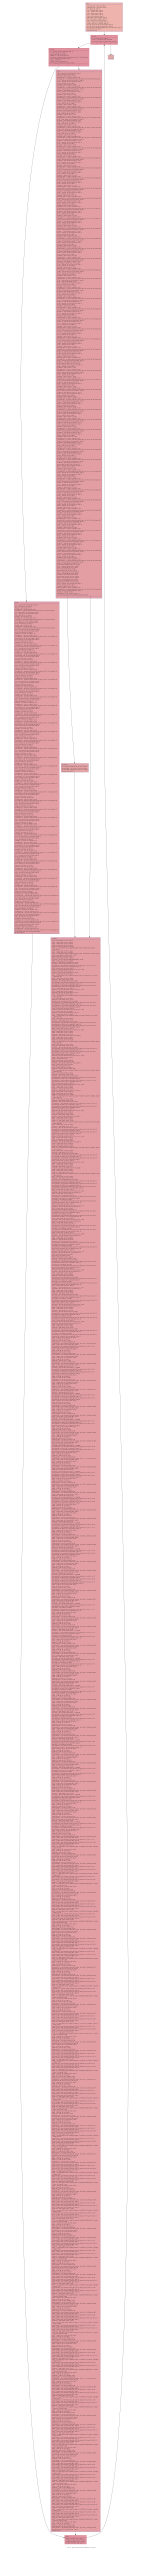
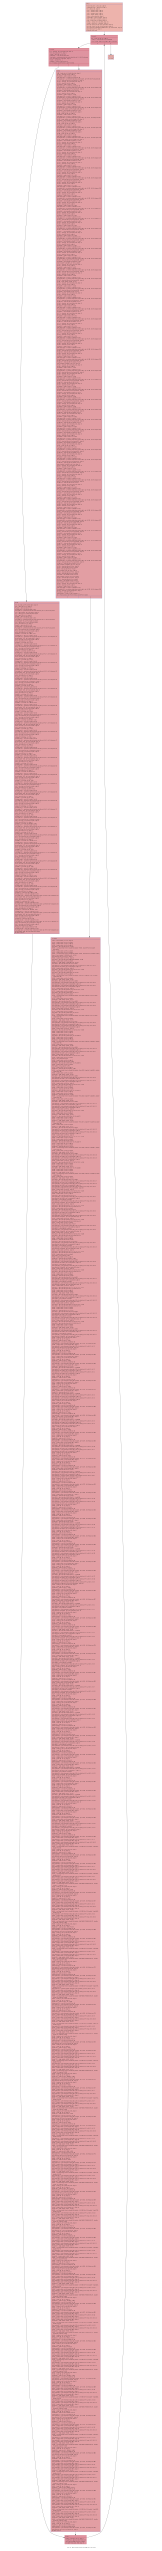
node "if.then313:": removed
